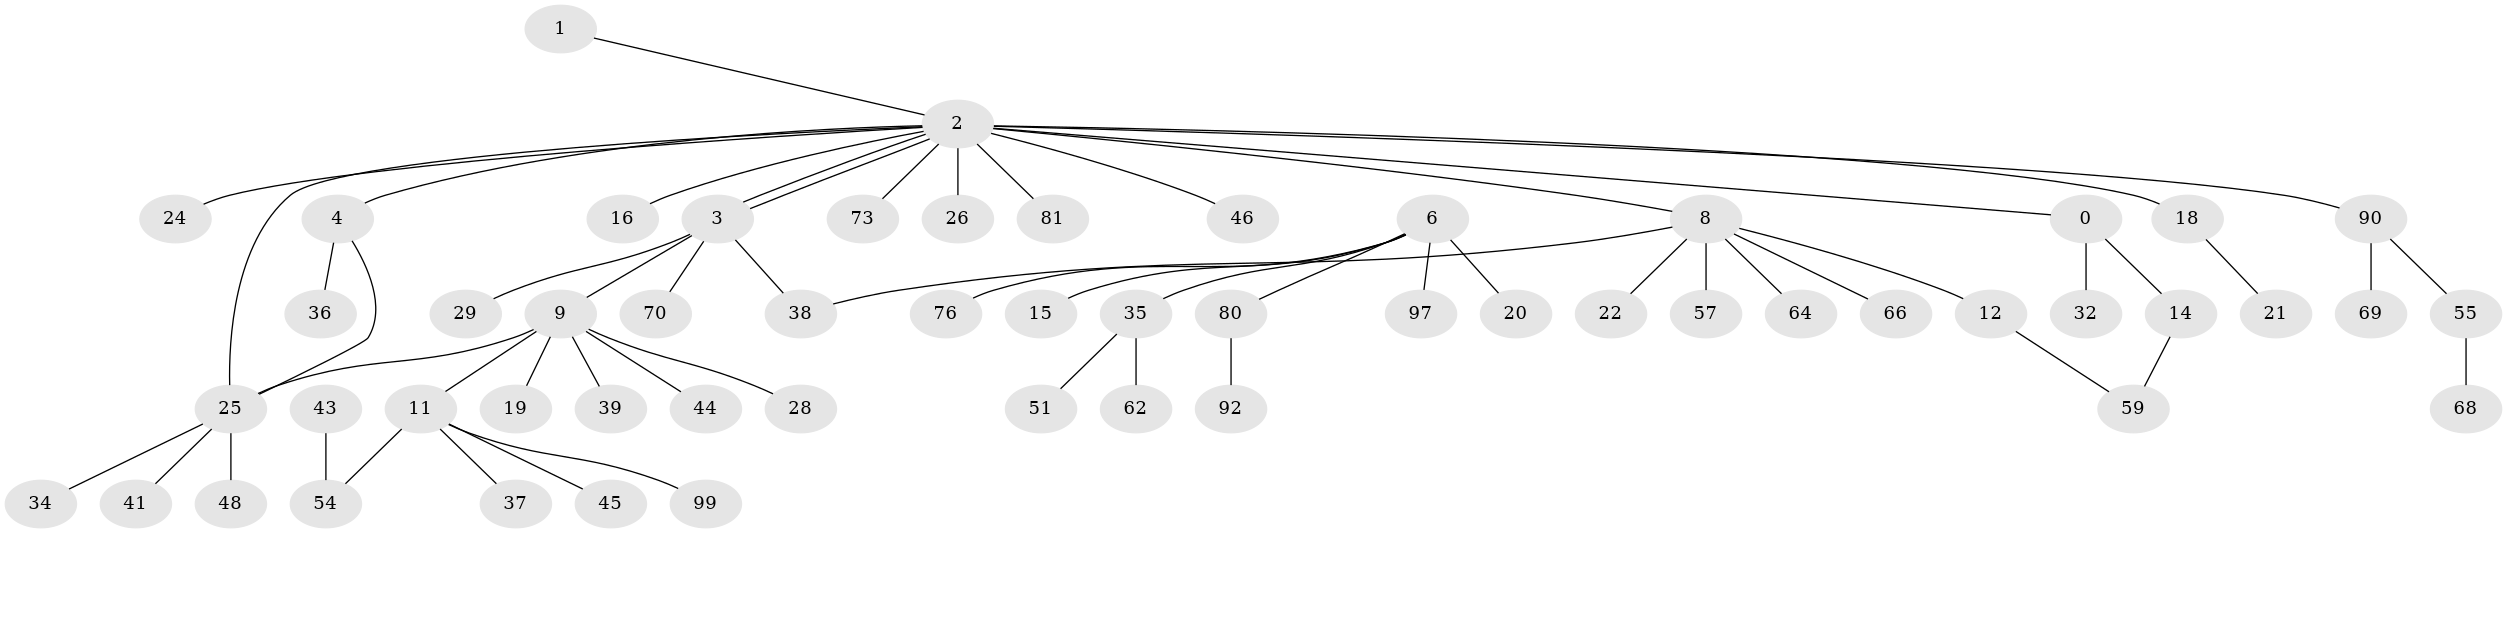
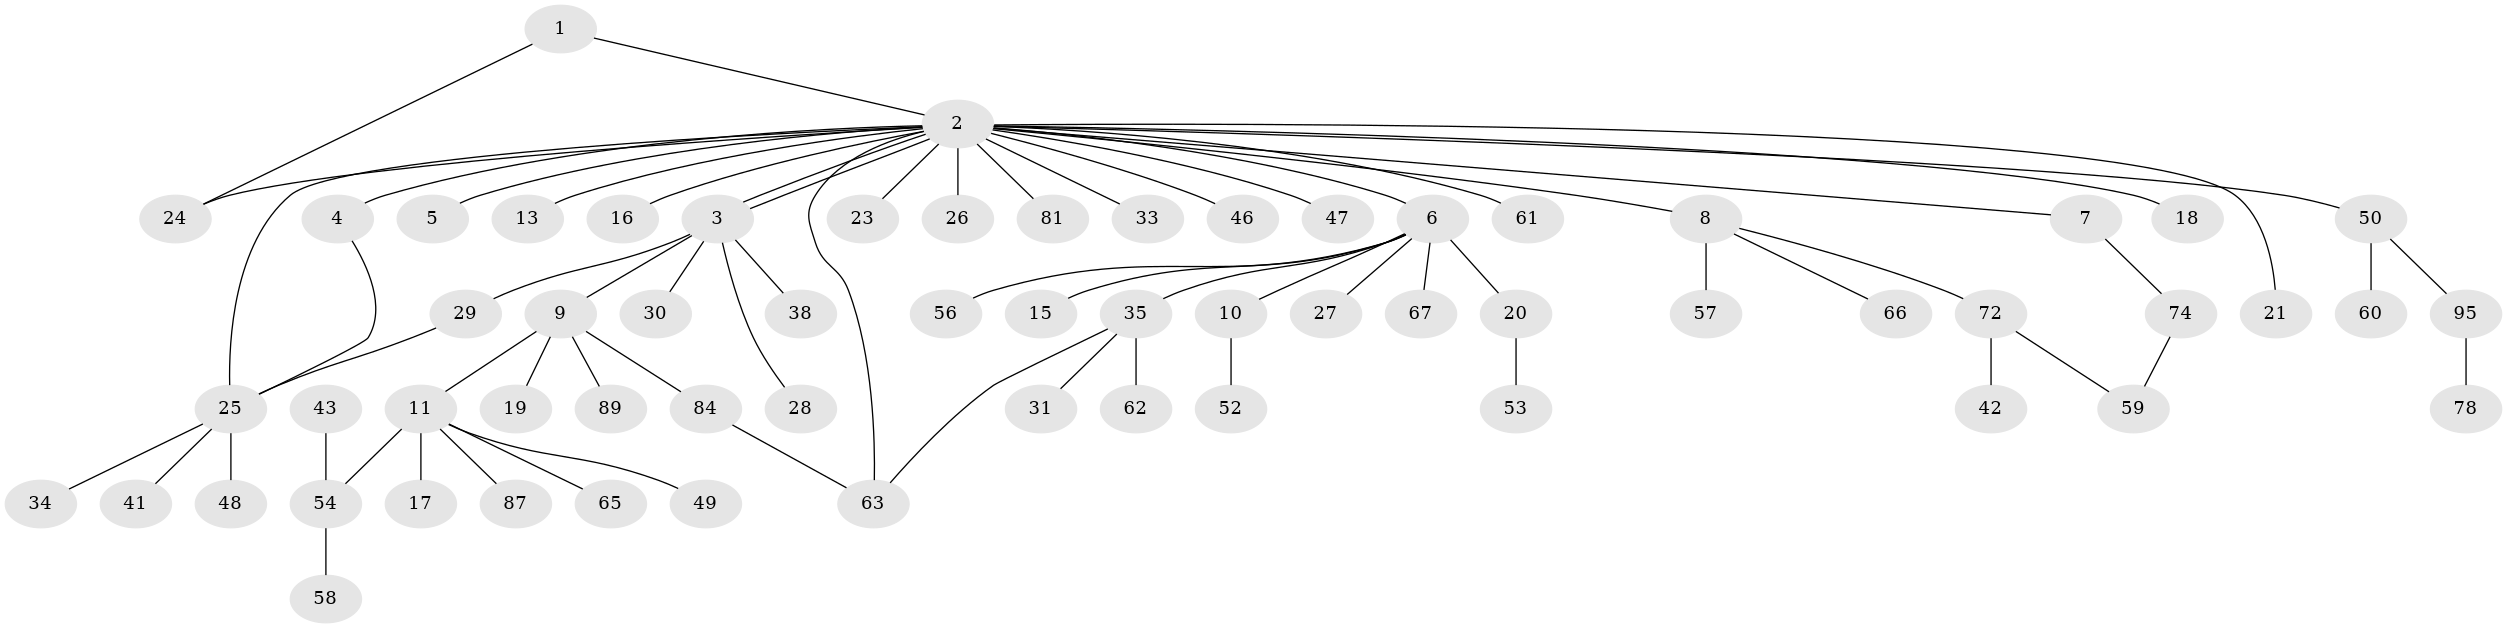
edge "1" -- "24": added
edge "2" -- "6": added
node "5": added
node "13": added
node "73": label "73" -> "23"
node "33": added
node "47": added
node "61": added
node "0": label "0" -> "7"
node "90": label "90" -> "50"
edge "8" -- "38": removed
edge "18" -- "21": now "2" -- "21"
node "36": removed
node "70": label "70" -> "30"
node "76": label "76" -> "56"
node "80": label "80" -> "10"
node "27": added
node "97": label "97" -> "67"
node "22": removed
node "64": removed
node "12": label "12" -> "72"
node "32": removed
node "14": label "14" -> "74"
node "69": label "69" -> "60"
node "55": label "55" -> "95"
edge "9" -- "25": now "29" -- "25"
edge "9" -- "28": now "3" -- "28"
node "39": label "39" -> "89"
node "44": label "44" -> "84"
node "51": label "51" -> "31"
node "92": label "92" -> "52"
node "53": added
node "42": added
node "68": label "68" -> "78"
node "17": added
node "37": label "37" -> "87"
node "45": label "45" -> "65"
node "99": label "99" -> "49"
node "63": added
node "58": added
